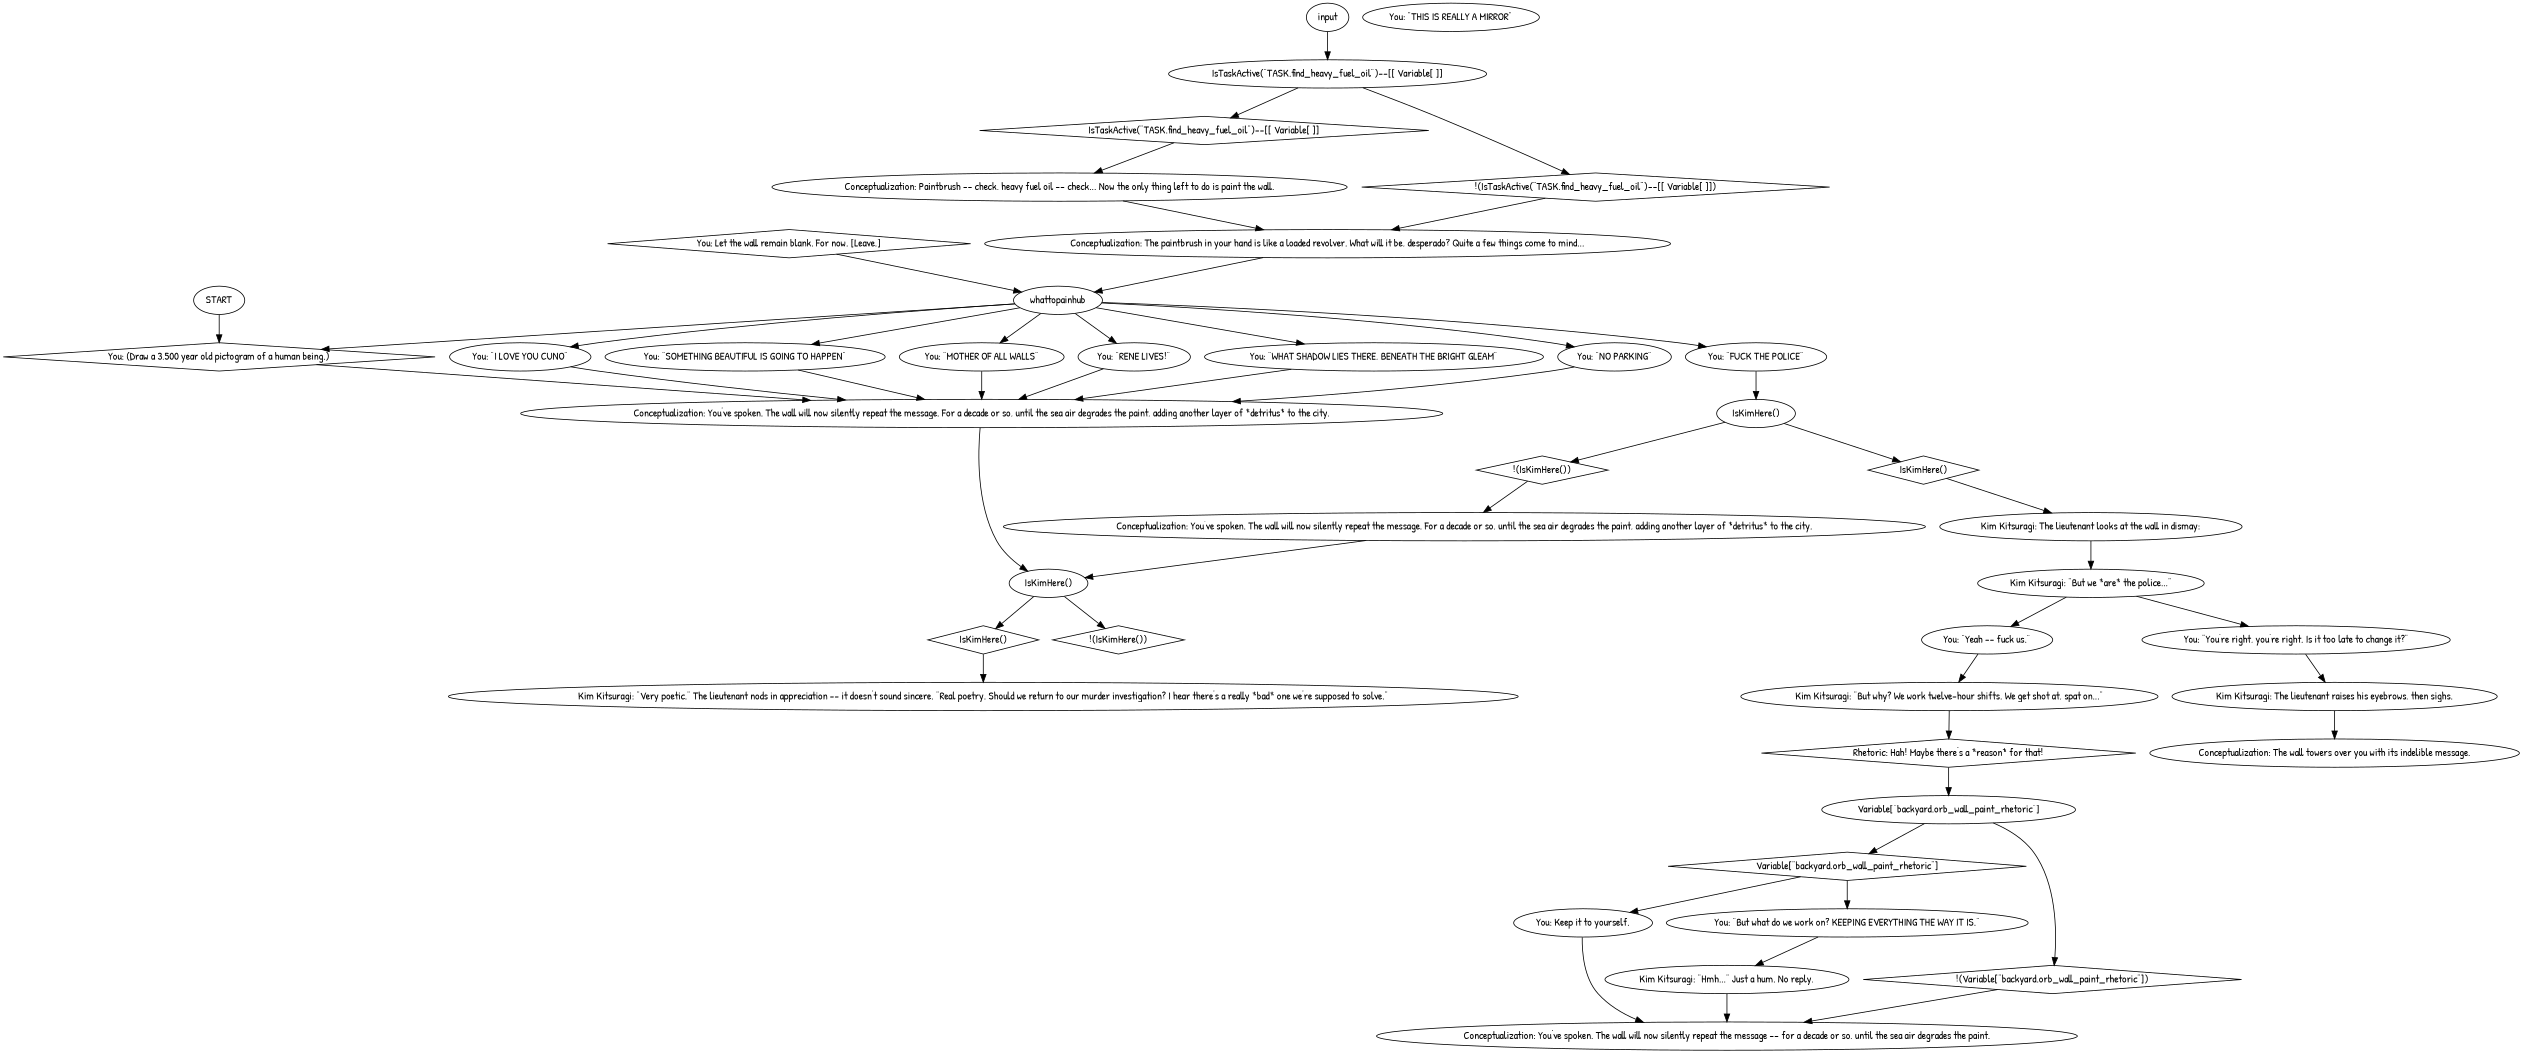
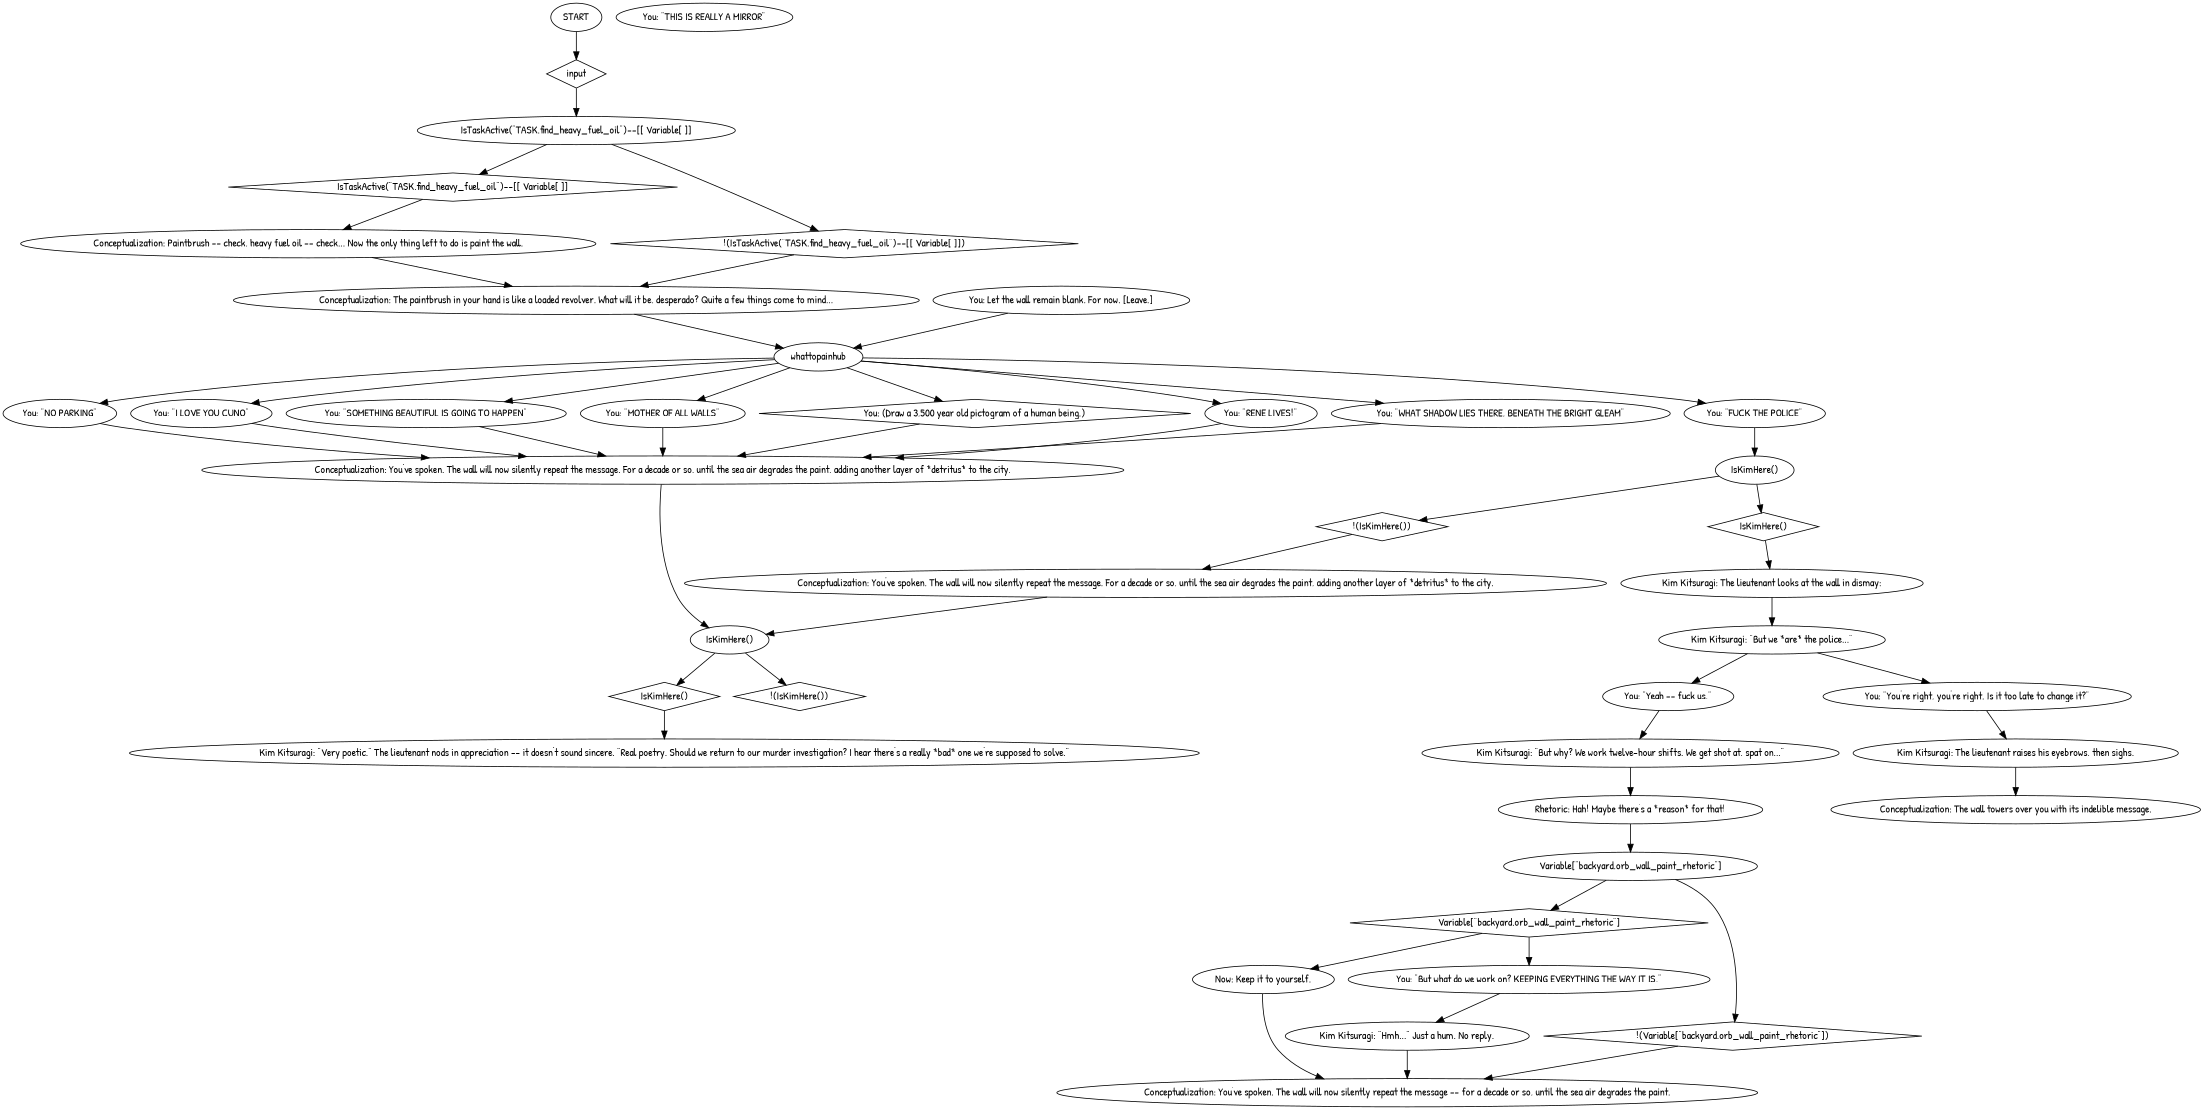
node "input": shape ellipse -> diamond
node "You: Let the wall remain blank. For now. [Leave.]": shape diamond -> ellipse
edge "START" -> "You: (Draw a 3,500 year old pictogram of a human being.)": now "START" -> "input"
node "Rhetoric: Hah! Maybe there's a *reason* for that!": shape diamond -> ellipse
node "You: Keep it to yourself.": label "You: Keep it to yourself." -> "Now: Keep it to yourself."
